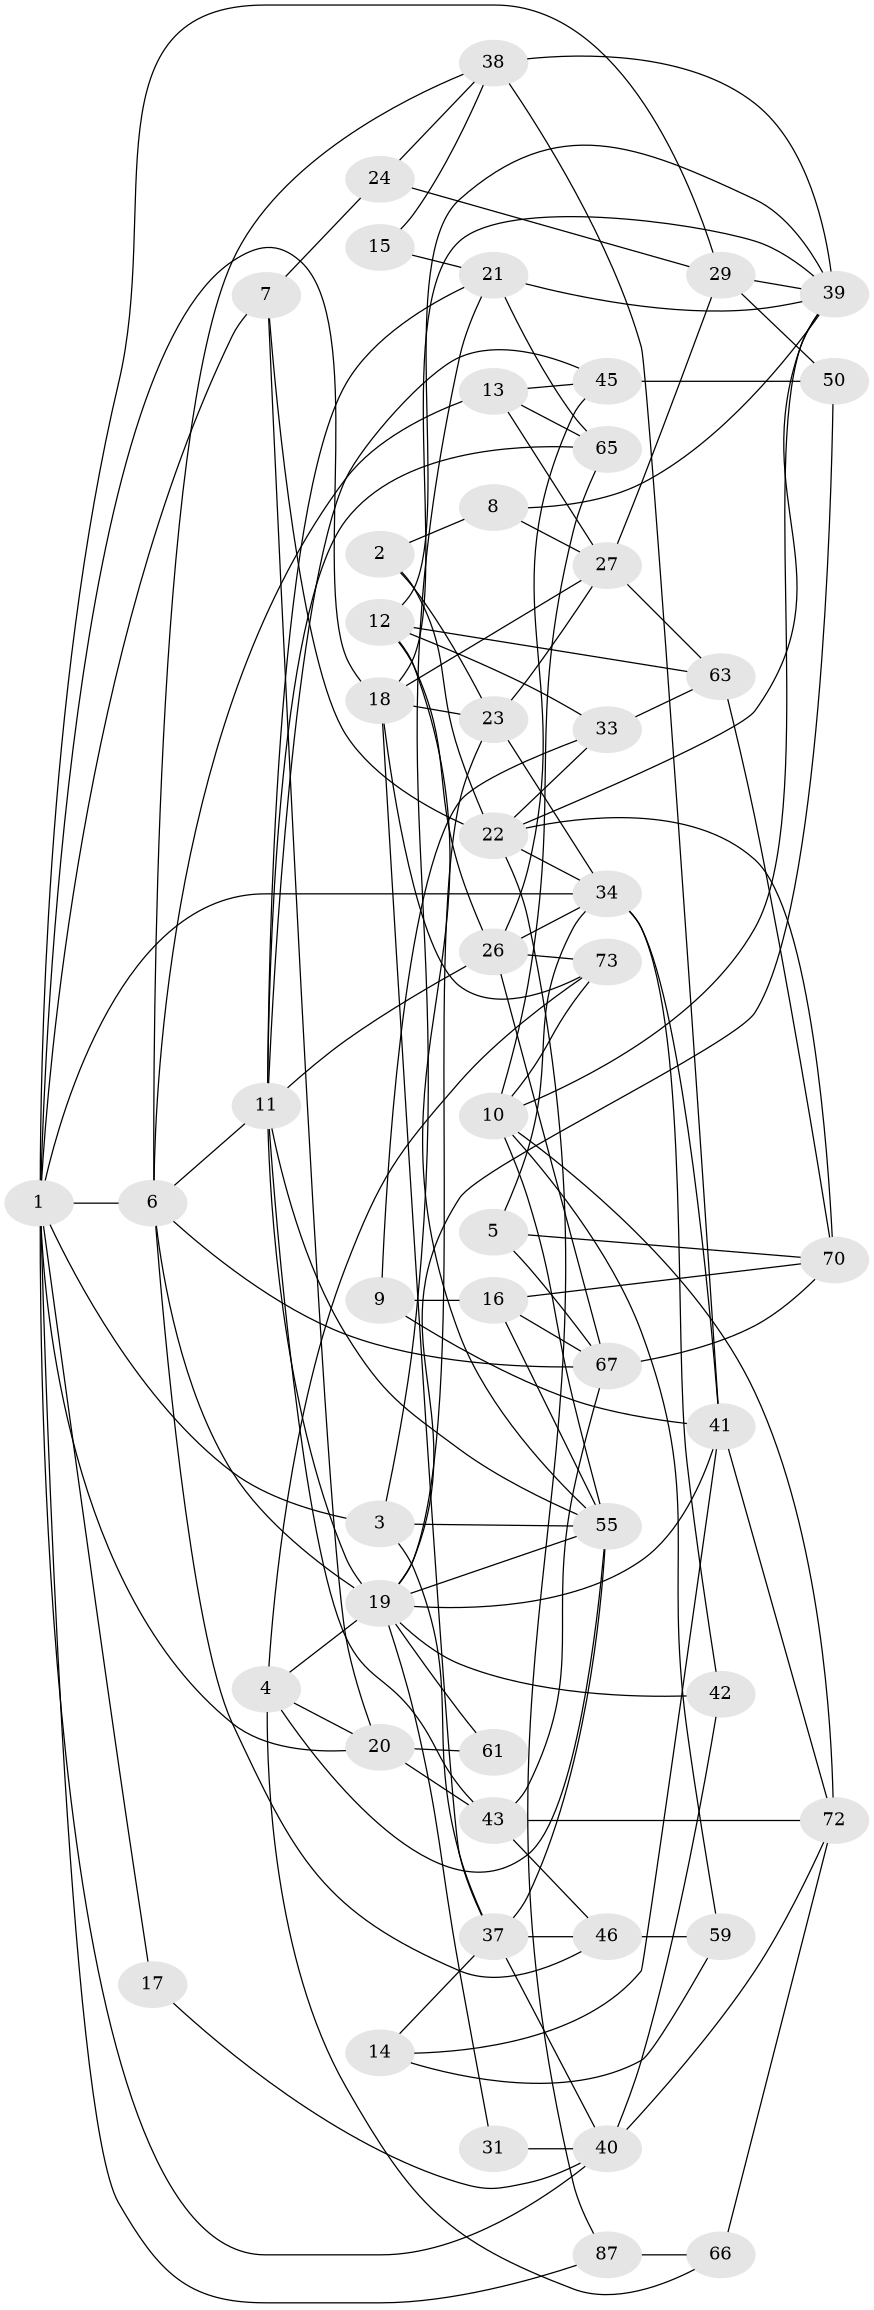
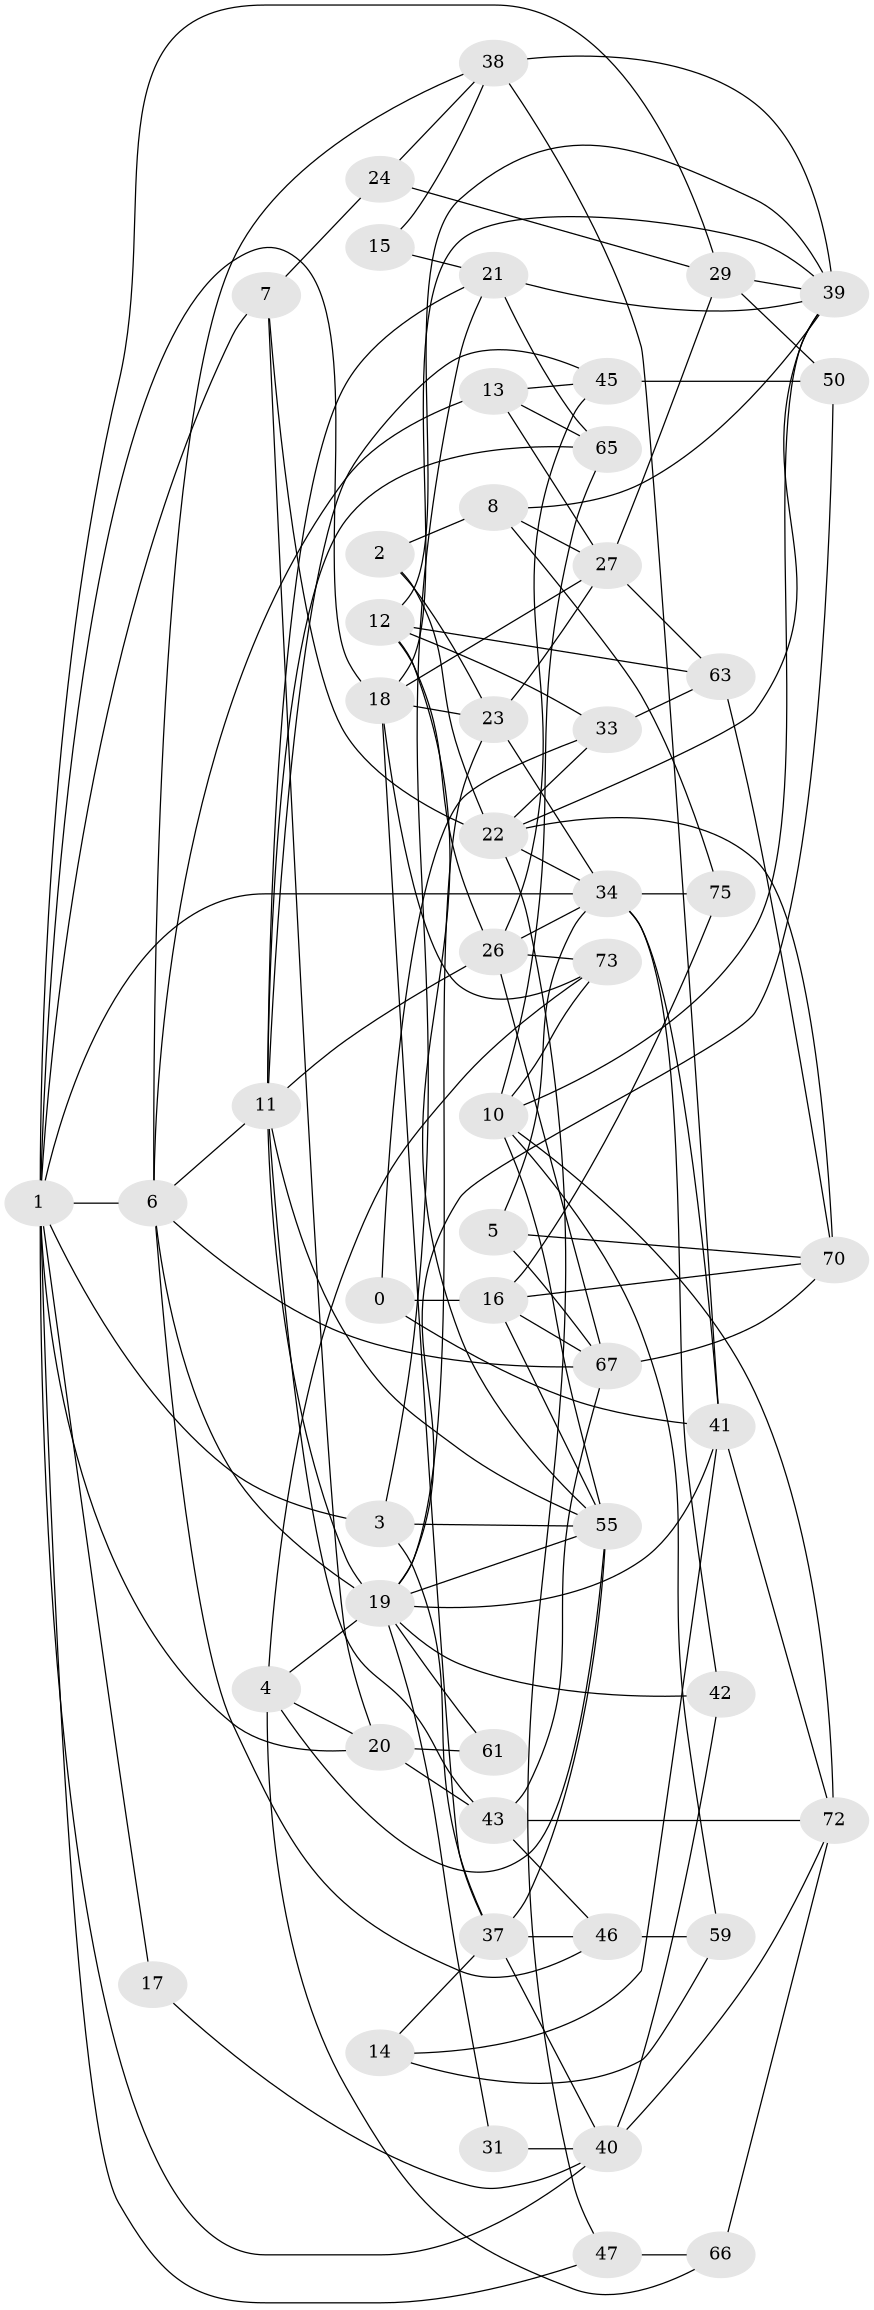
node "75": added
node "9": label "9" -> "0"
node "87": label "87" -> "47"
